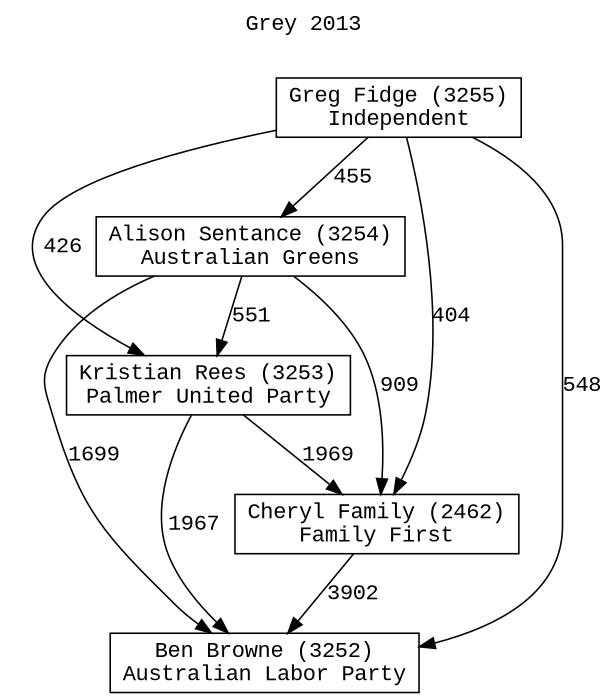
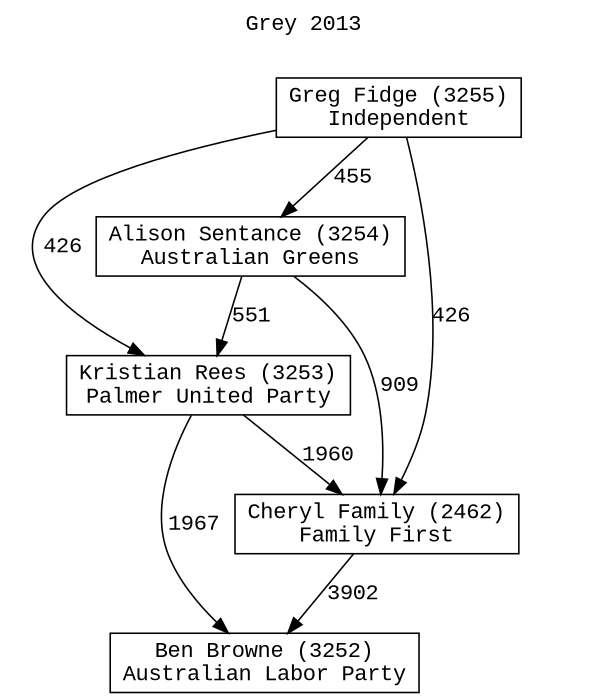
edge "Greg Fidge (3255) Independent" -> "Cheryl Family (2462) Family First": label "404" -> "426"
edge "Greg Fidge (3255) Independent" -> "Ben Browne (3252) Australian Labor Party": removed, label "548"
edge "Alison Sentance (3254) Australian Greens" -> "Ben Browne (3252) Australian Labor Party": removed, label "1699"
edge "Kristian Rees (3253) Palmer United Party" -> "Cheryl Family (2462) Family First": label "1969" -> "1960"
